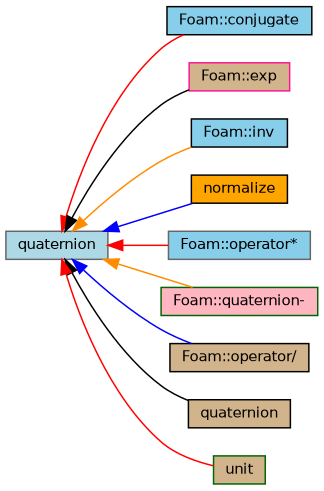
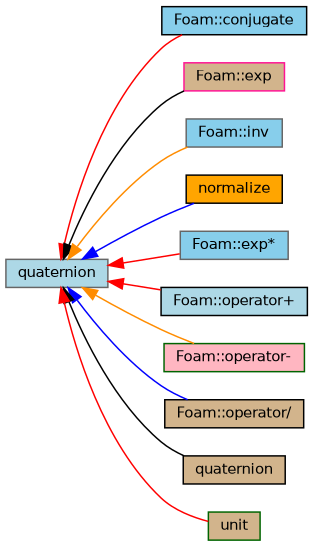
node "Foam::inv": color black -> gray40
node "Foam::operator*": label "Foam::operator*" -> "Foam::exp*"
node "Foam::operator+": added
node "Foam::quaternion-": label "Foam::quaternion-" -> "Foam::operator-"
